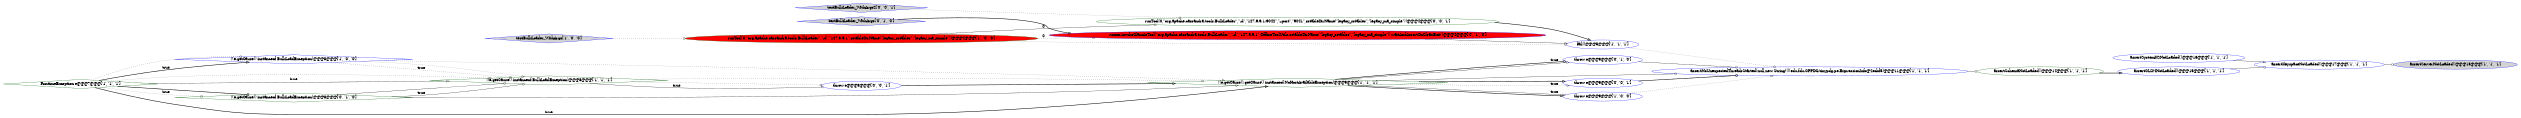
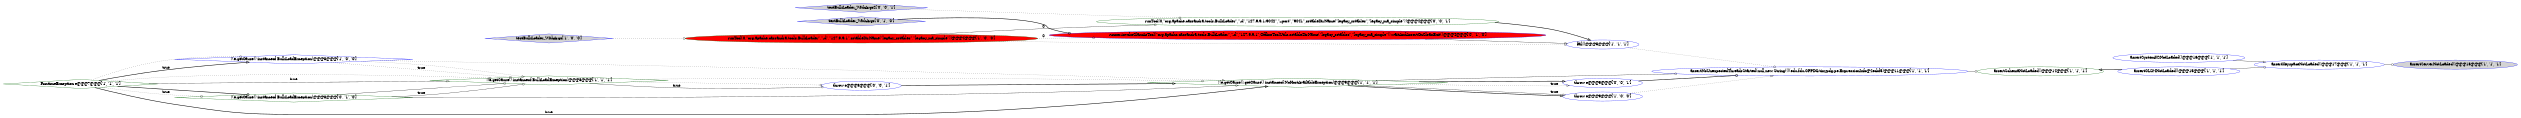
node "throw e@@@9@@@['0', '1', '0']": removed
edge "assertSchemaNotLoaded()@@@14@@@['1', '1', '1']" -> "assertCLSMNotLoaded()@@@15@@@['1', '1', '1']": reversed
